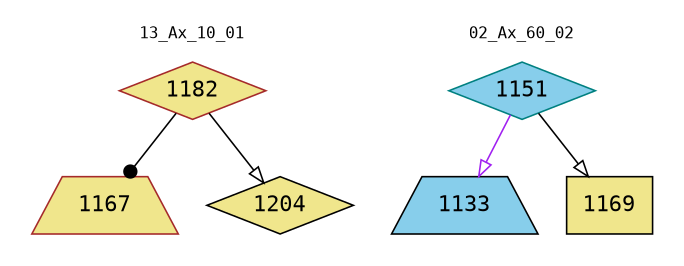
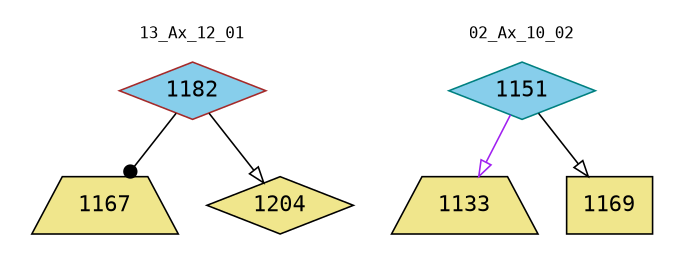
cluster "13_Ax_10_01": label "13_Ax_10_01" -> "13_Ax_12_01"
cluster "02_Ax_60_02": label "02_Ax_60_02" -> "02_Ax_10_02"
node "1182": fillcolor khaki -> skyblue
node "1167": color brown -> black
node "1133": fillcolor skyblue -> khaki
